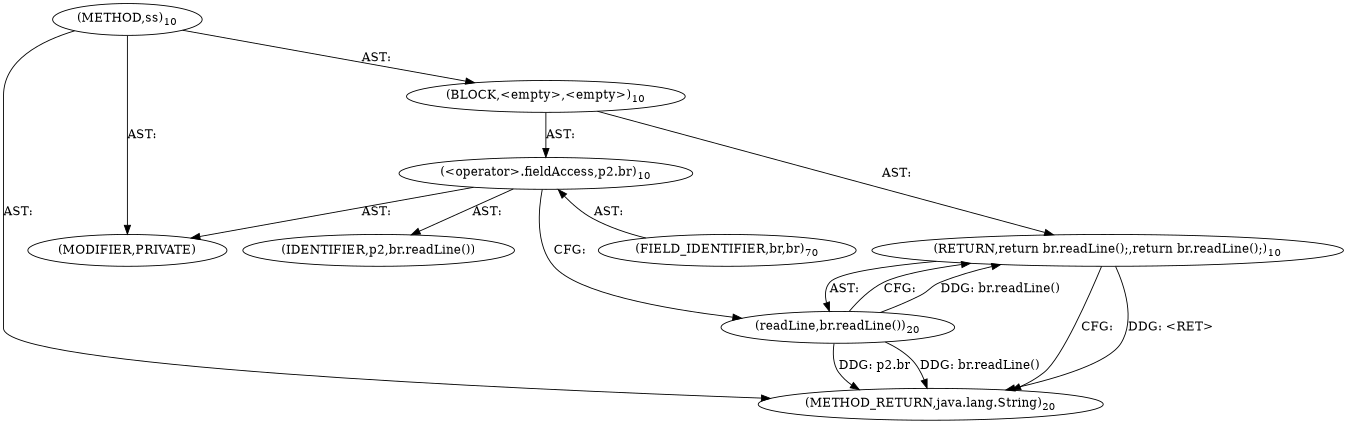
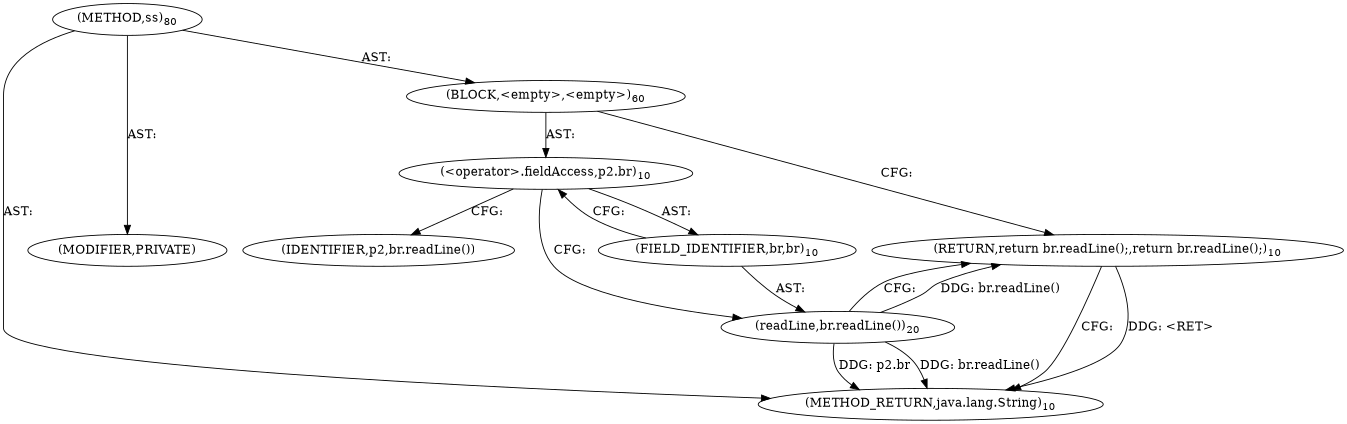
node "(METHOD,ss)": text "10" -> "80"
node "(BLOCK,<empty>,<empty>)": text "10" -> "60"
edge "(BLOCK,<empty>,<empty>)" -> "(RETURN,return br.readLine();,return br.readLine();)": label "AST: " -> "CFG: "
edge "(<operator>.fieldAccess,p2.br)" -> "(MODIFIER,PRIVATE)": now "(<operator>.fieldAccess,p2.br)" -> "(FIELD_IDENTIFIER,br,br)"
edge "(<operator>.fieldAccess,p2.br)" -> "(IDENTIFIER,p2,br.readLine())": label "AST: " -> "CFG: "
edge "(FIELD_IDENTIFIER,br,br)" -> "(<operator>.fieldAccess,p2.br)": label "AST: " -> "CFG: "
node "(FIELD_IDENTIFIER,br,br)": text "70" -> "10"
edge "(RETURN,return br.readLine();,return br.readLine();)" -> "(readLine,br.readLine())": now "(FIELD_IDENTIFIER,br,br)" -> "(readLine,br.readLine())"
node "(METHOD_RETURN,java.lang.String)": text "20" -> "10"
